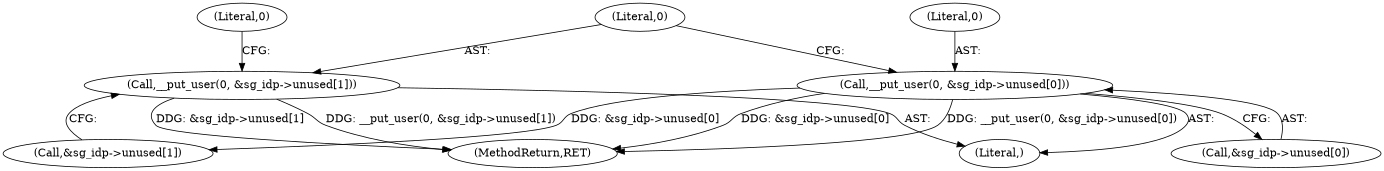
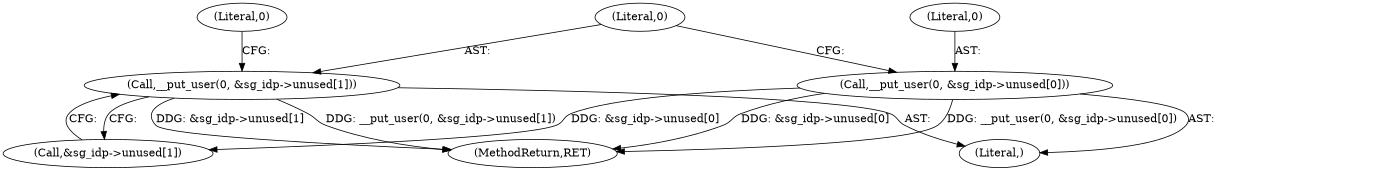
edge "(Call,__put_user(0, &sg_idp->unused[1]))" -> "(Call,&sg_idp->unused[1])": added, label "CFG:"
node "(Call,&sg_idp->unused[0])": removed
